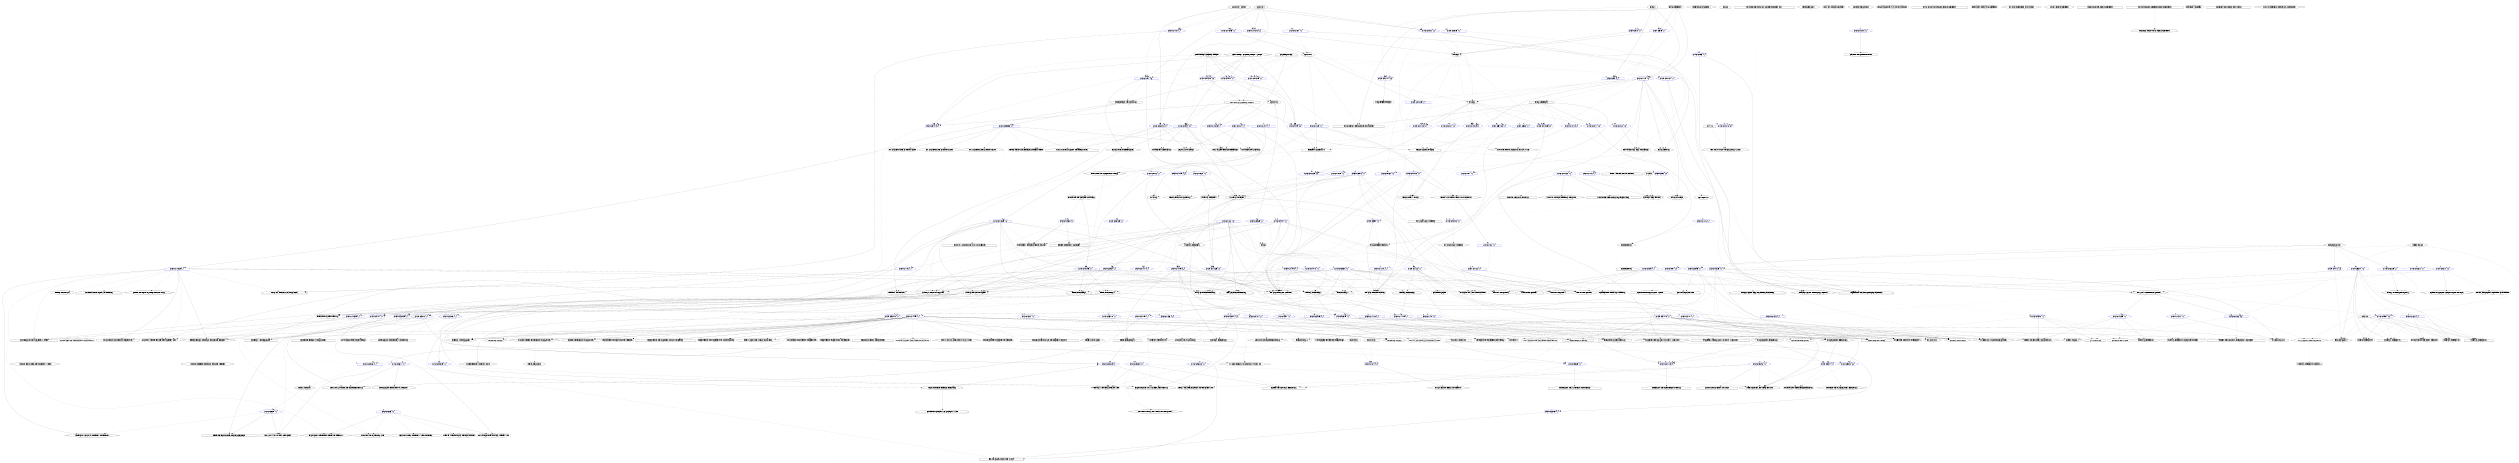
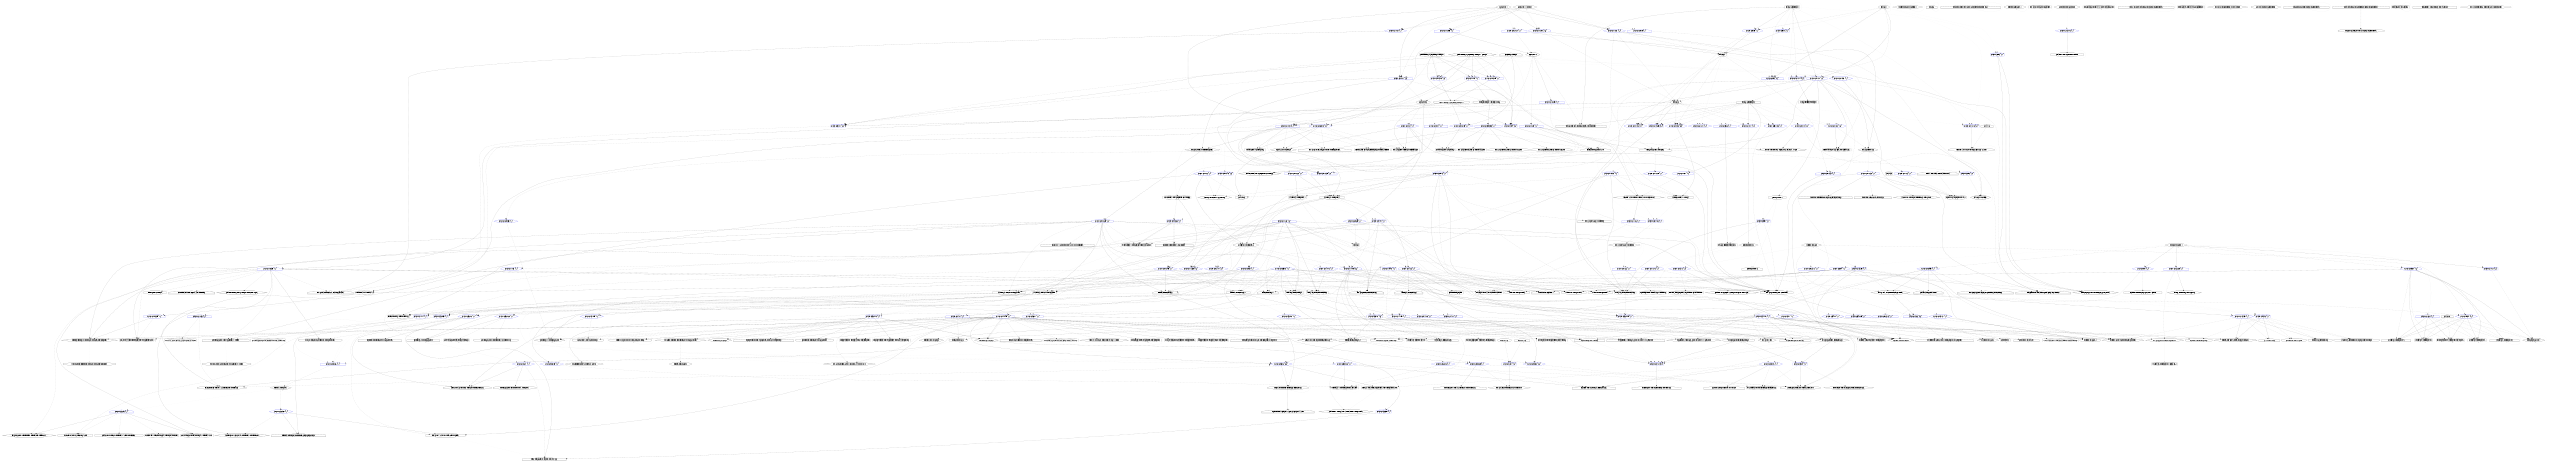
node "Grupo G_1016 [1-1]": removed
